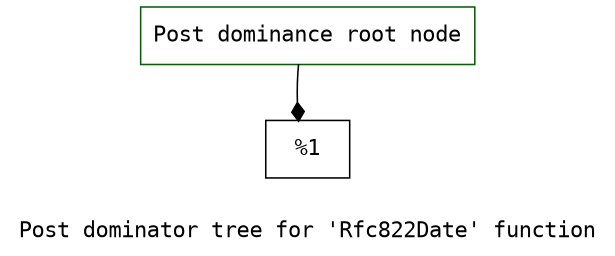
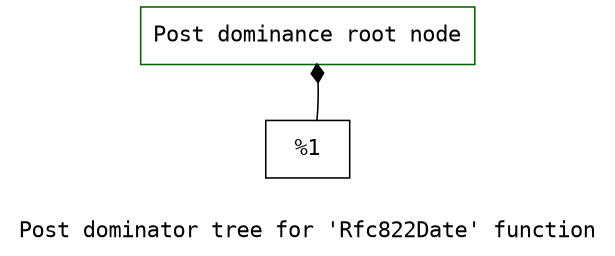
edge "Post dominance root node" -> "%1": reversed
